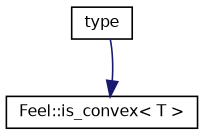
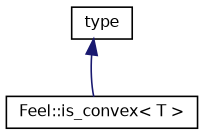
edge "type" -> "Feel::is_convex< T >": reversed
